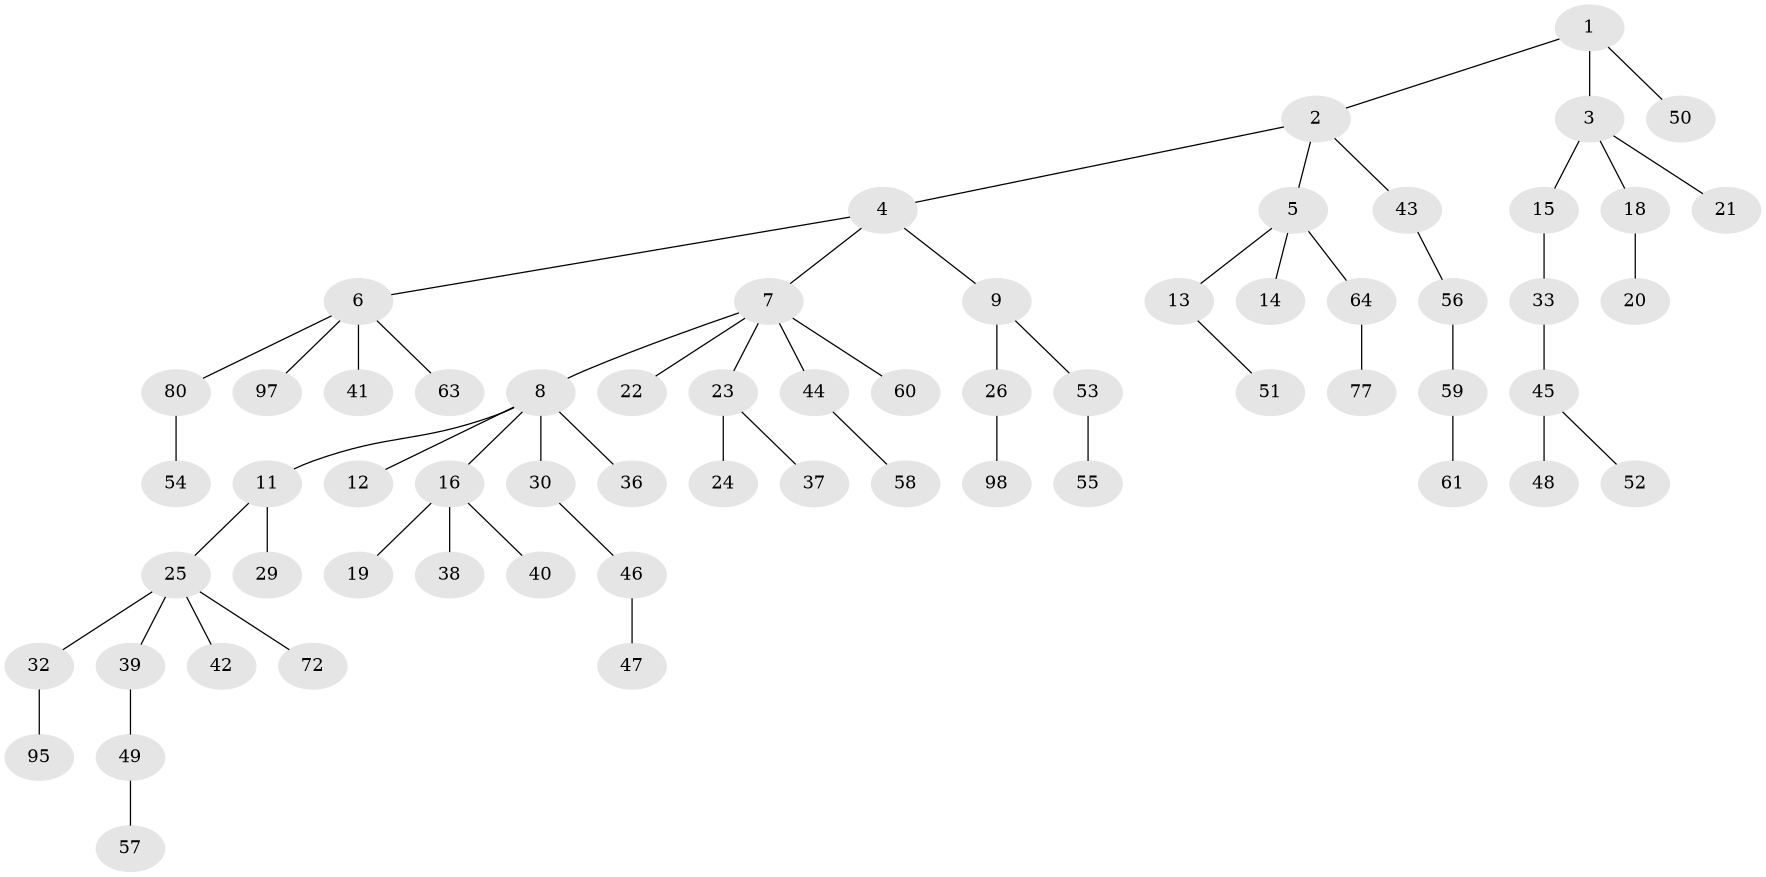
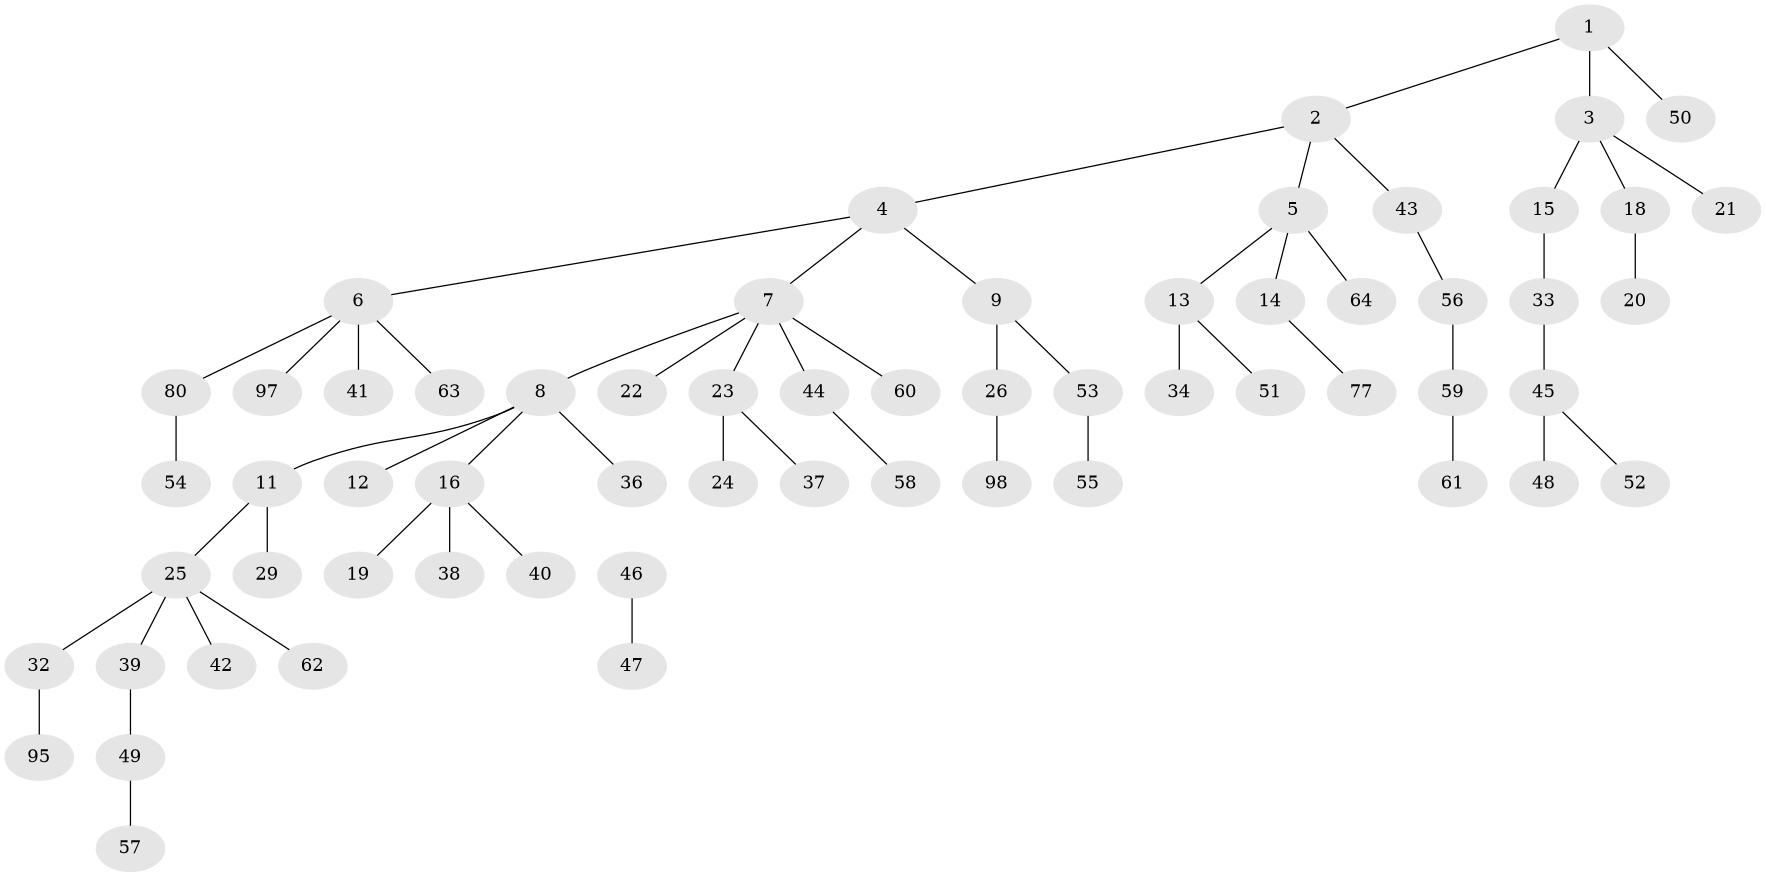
edge "64" -- "77": now "14" -- "77"
node "34": added
node "30": removed
node "72": label "72" -> "62"
